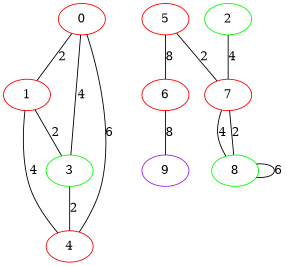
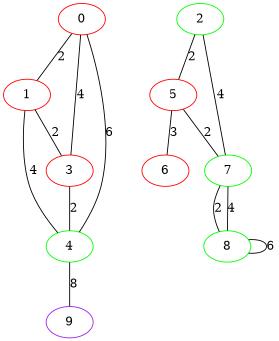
edge "5" -- "6": label "8" -> "3"
edge "2" -- "5": added, label "2"
node "7": color red -> green
edge "6" -- "9": now "4" -- "9"
node "3": color green -> red
node "4": color red -> green
